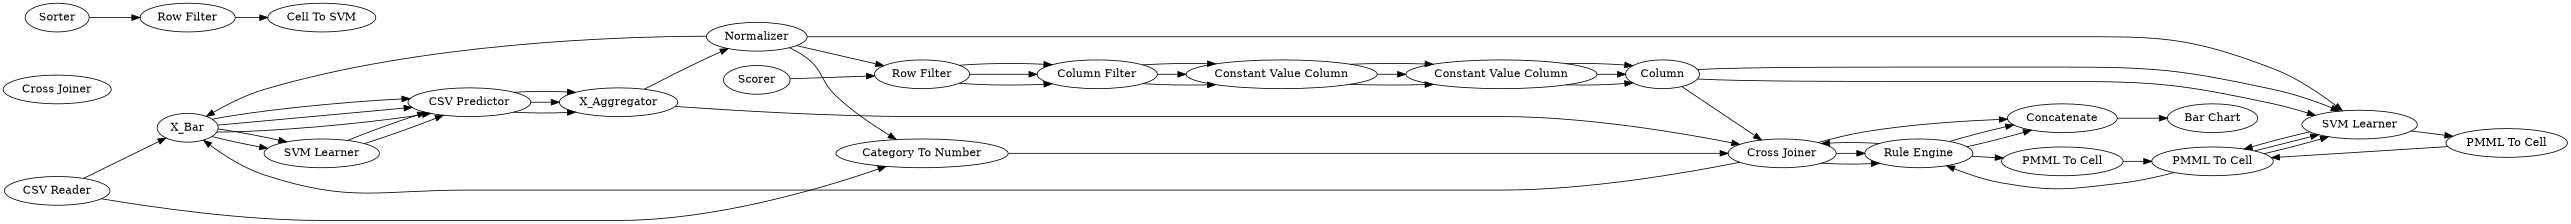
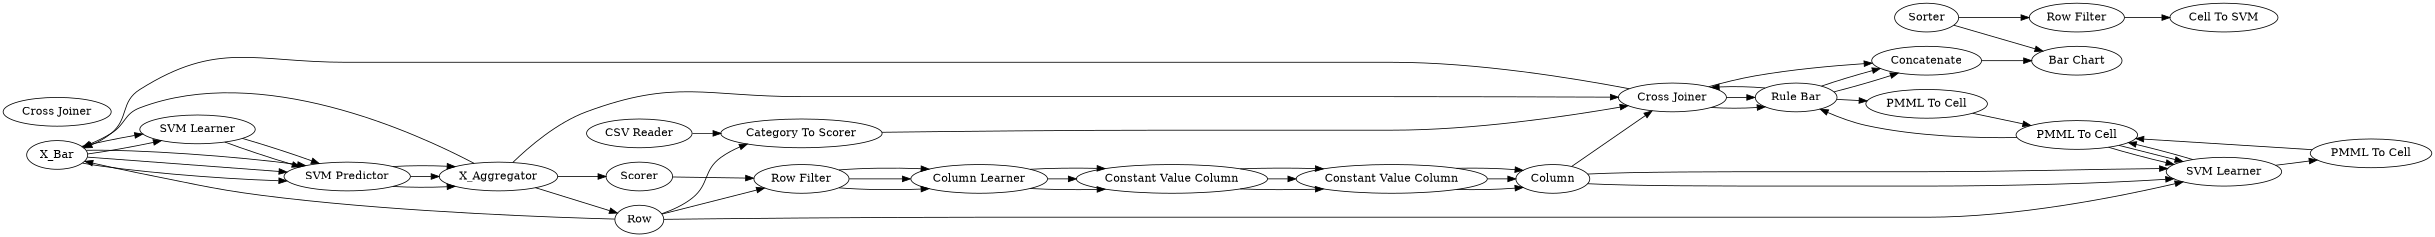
node "Normalizer": label "Normalizer" -> "Row"
edge "Sorter" -> "Bar Chart": added
node "Column Filter": label "Column Filter" -> "Column Learner"
node "CSV Predictor": label "CSV Predictor" -> "SVM Predictor"
node "Category To Number": label "Category To Number" -> "Category To Scorer"
node "Rule Engine": label "Rule Engine" -> "Rule Bar"
edge "CSV Reader" -> "X_Bar": now "X_Aggregator" -> "X_Bar"
edge "X_Aggregator" -> "Scorer": added
